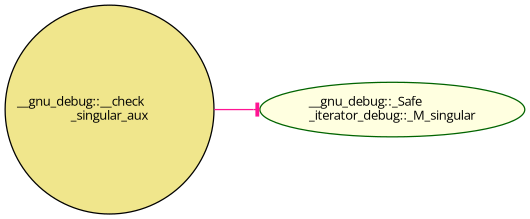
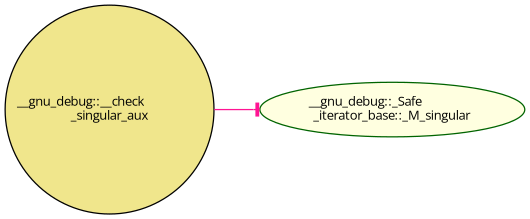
node "__gnu_debug::_Safe _iterator_debug::_M_singular": label "__gnu_debug::_Safe _iterator_debug::_M_singular" -> "__gnu_debug::_Safe _iterator_base::_M_singular"
